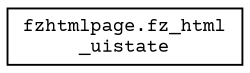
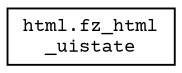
node "fzhtmlpage.fz_html _uistate": label "fzhtmlpage.fz_html _uistate" -> "html.fz_html _uistate"
